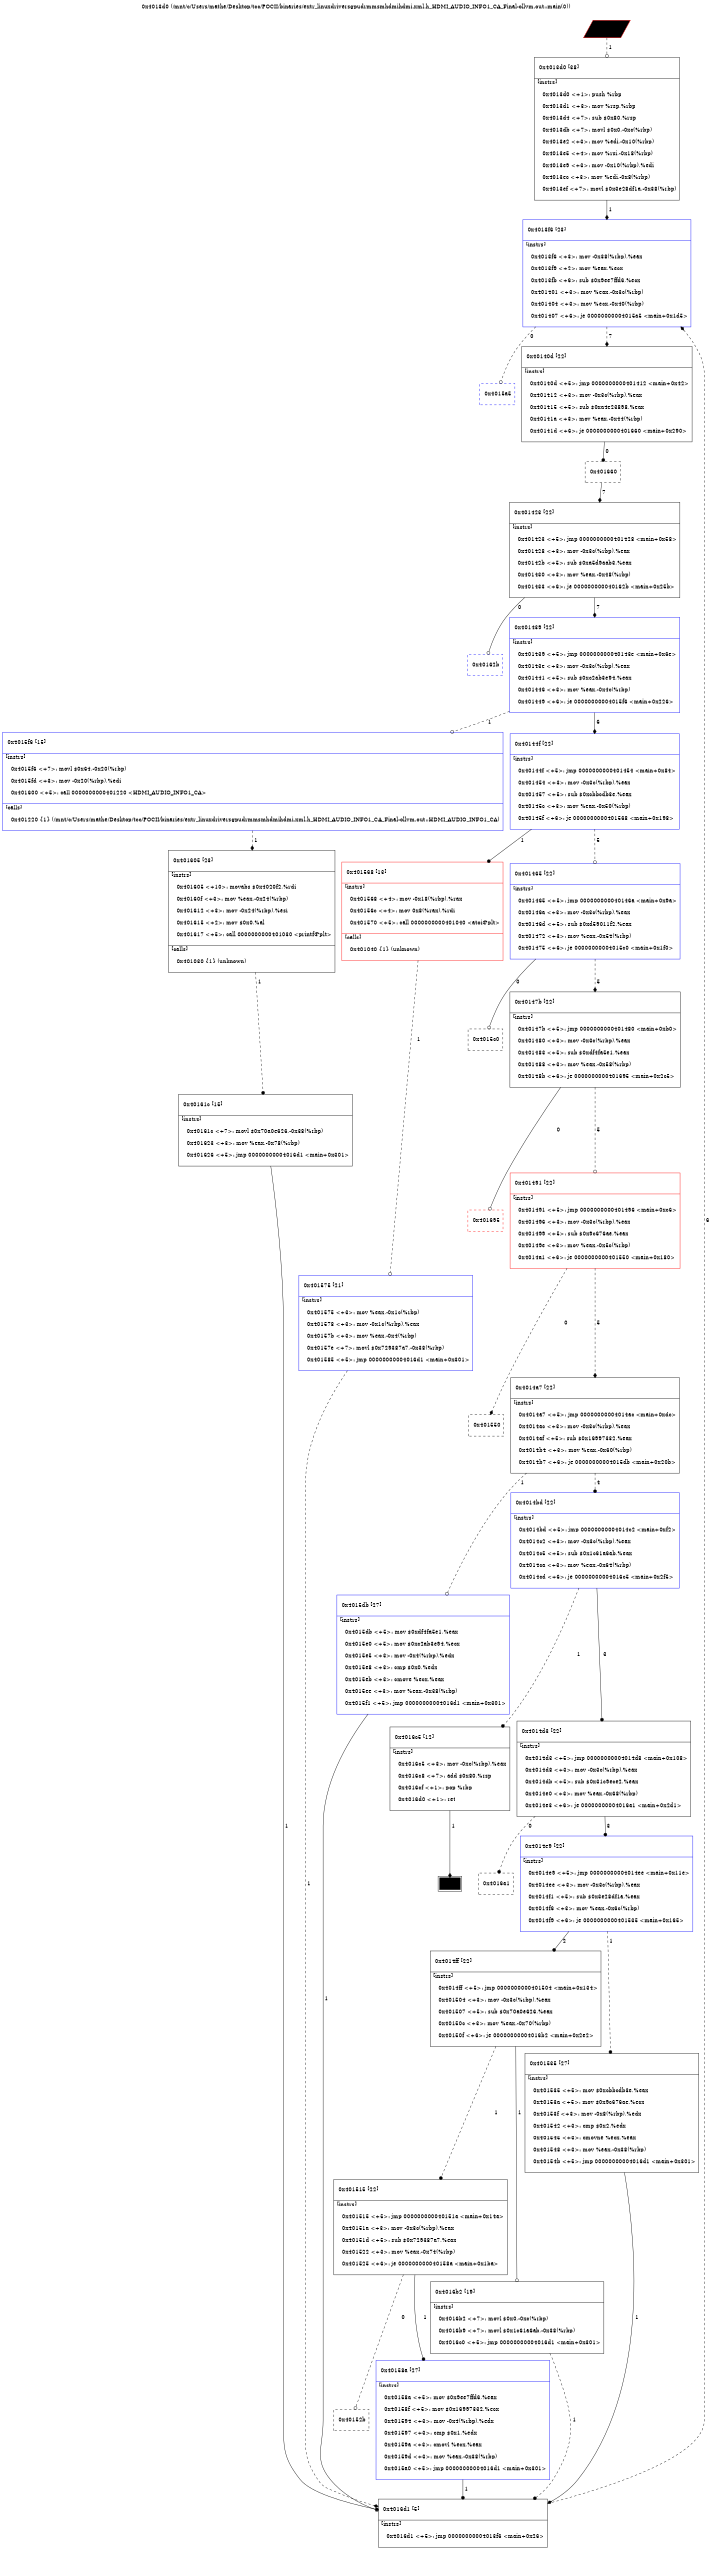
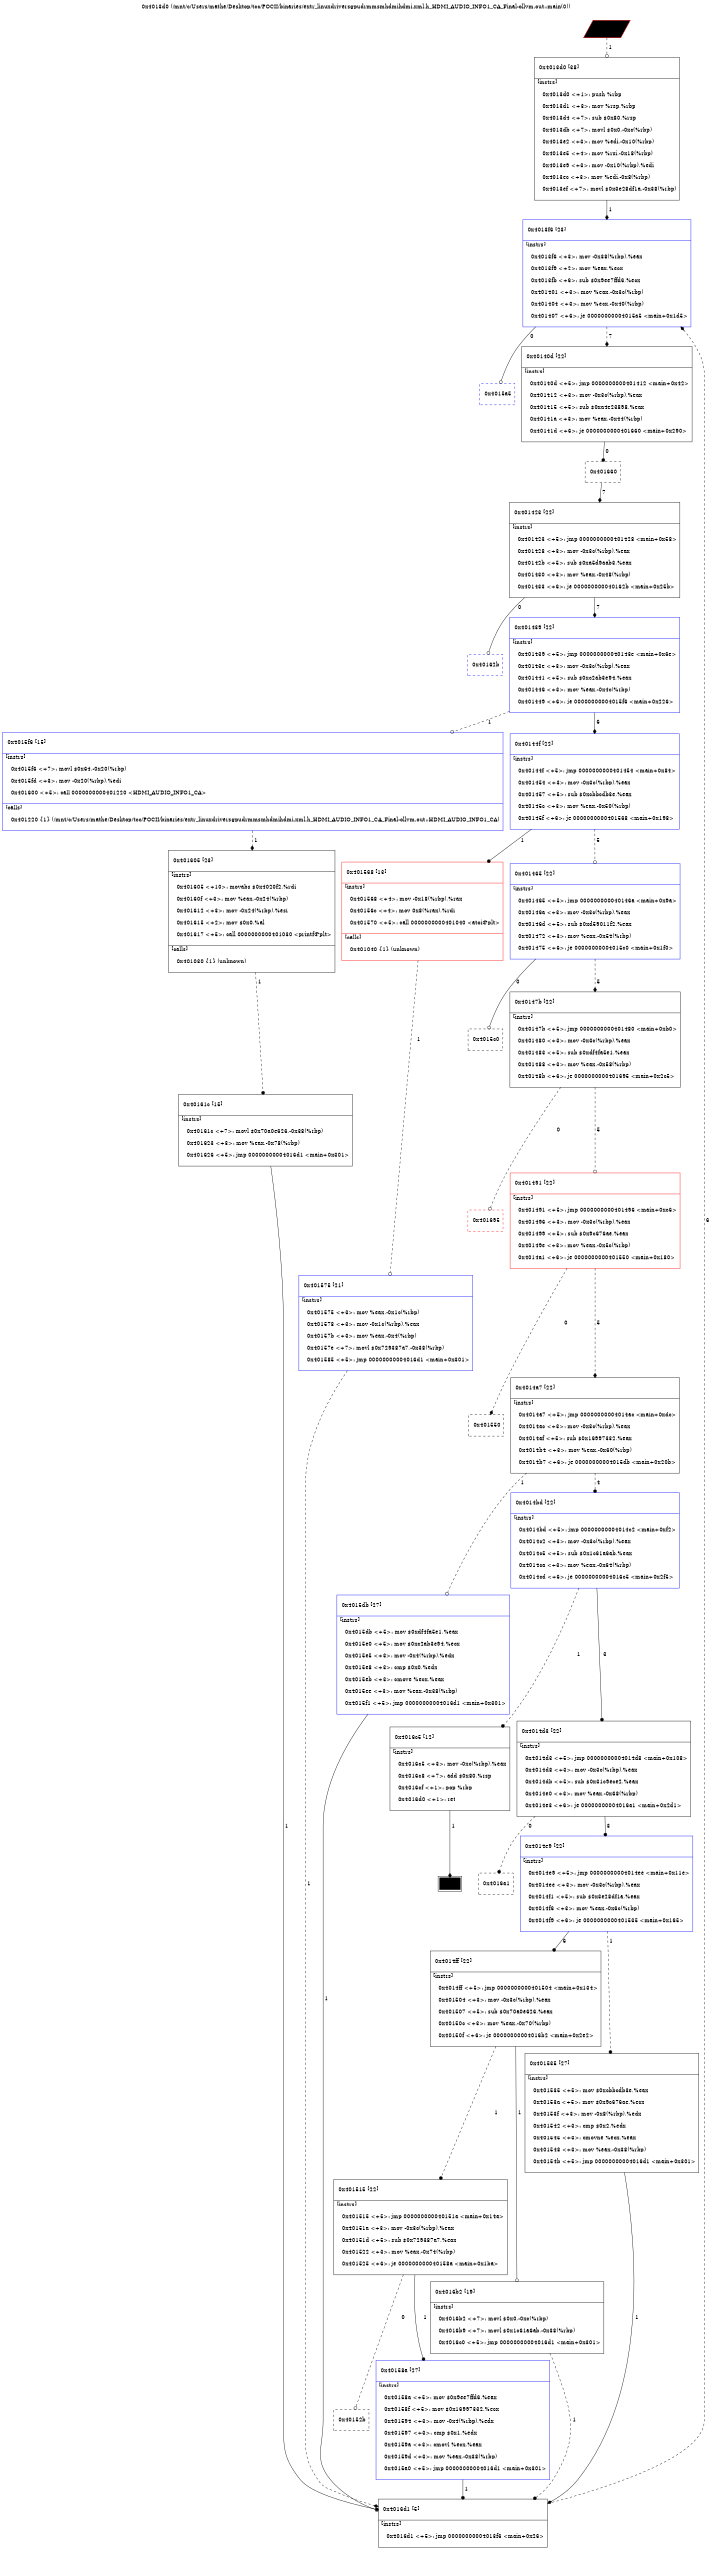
edge "0x4013f6 [23]" -> "0x4015a5": style dashed -> solid
edge "0x40147b [22]" -> "0x401695": style solid -> dashed
edge "0x4014e9 [22]" -> "0x4014ff [22]": label " 2" -> " 6"
